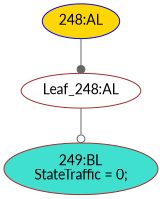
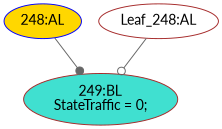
edge "248:AL" -> "Leaf_248:AL": now "248:AL" -> "249:BL StateTraffic = 0;"
